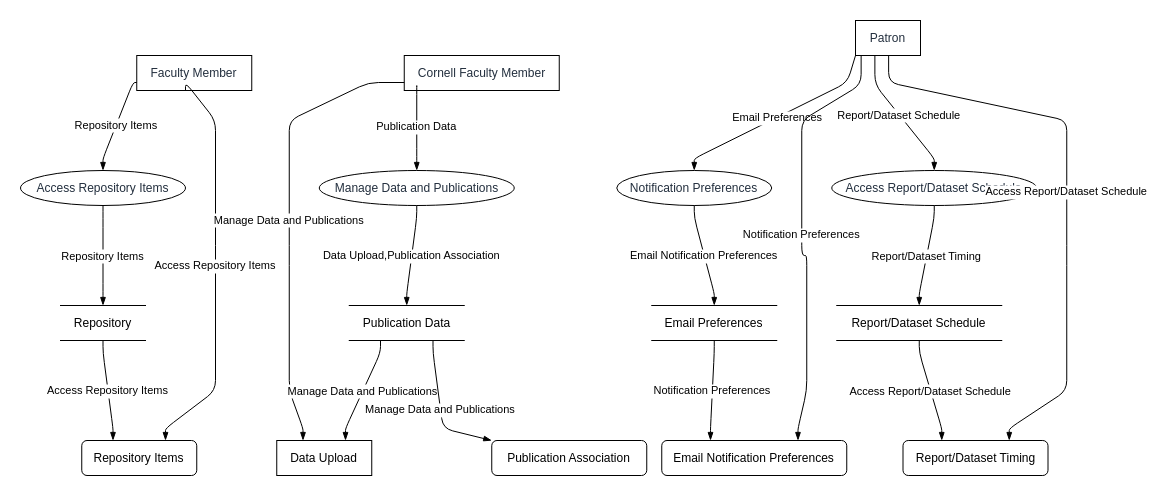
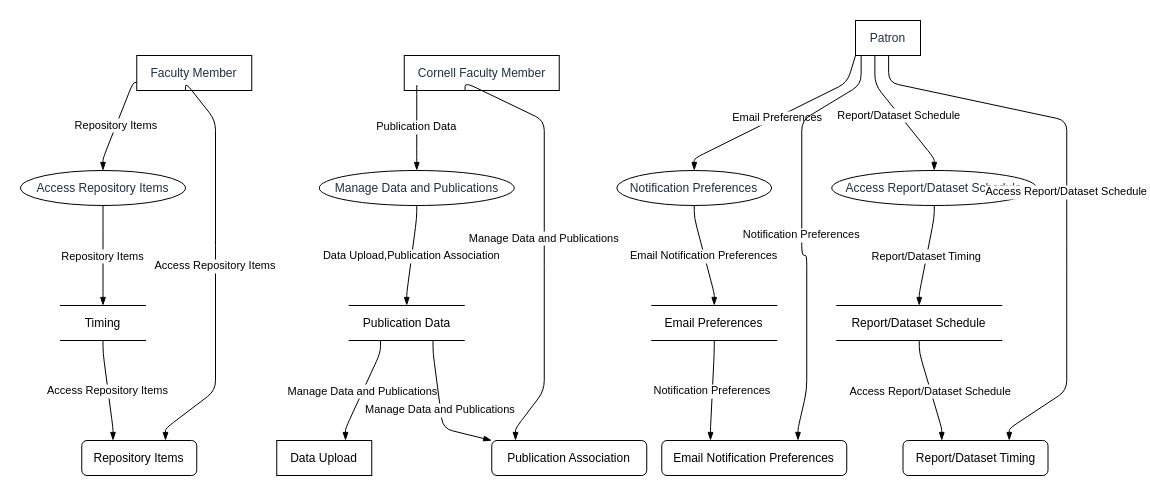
edge "Cornell Faculty Member" -> "Data Upload": removed, label "Manage Data and Publications"
edge "Cornell Faculty Member" -> "Publication Association": added, label "Manage Data and Publications"
node "Repository": label "Repository" -> "Timing"
